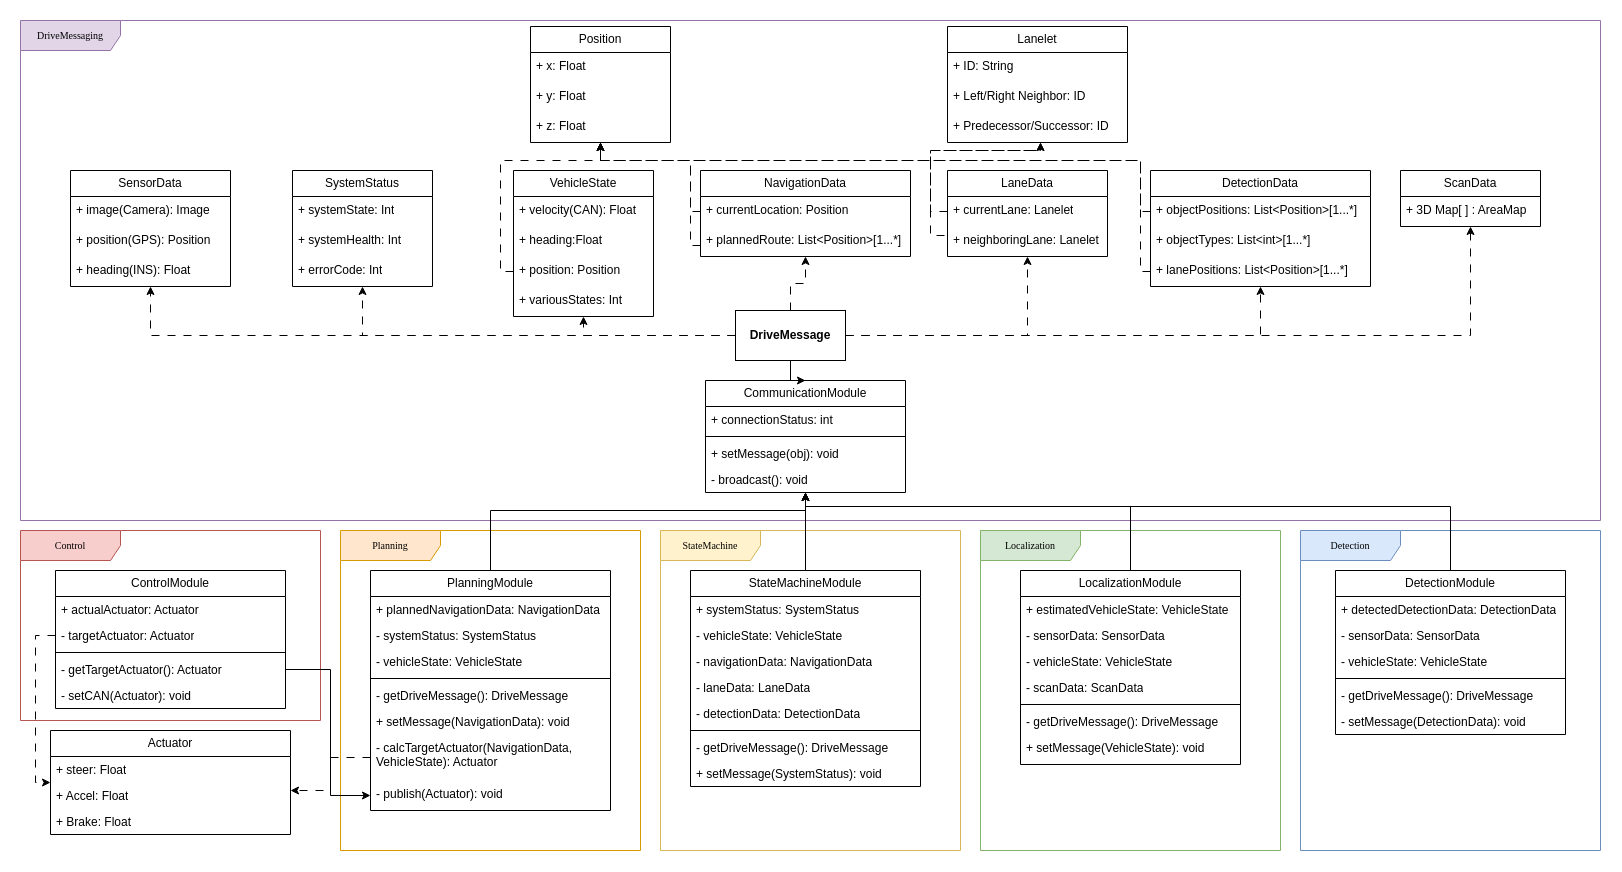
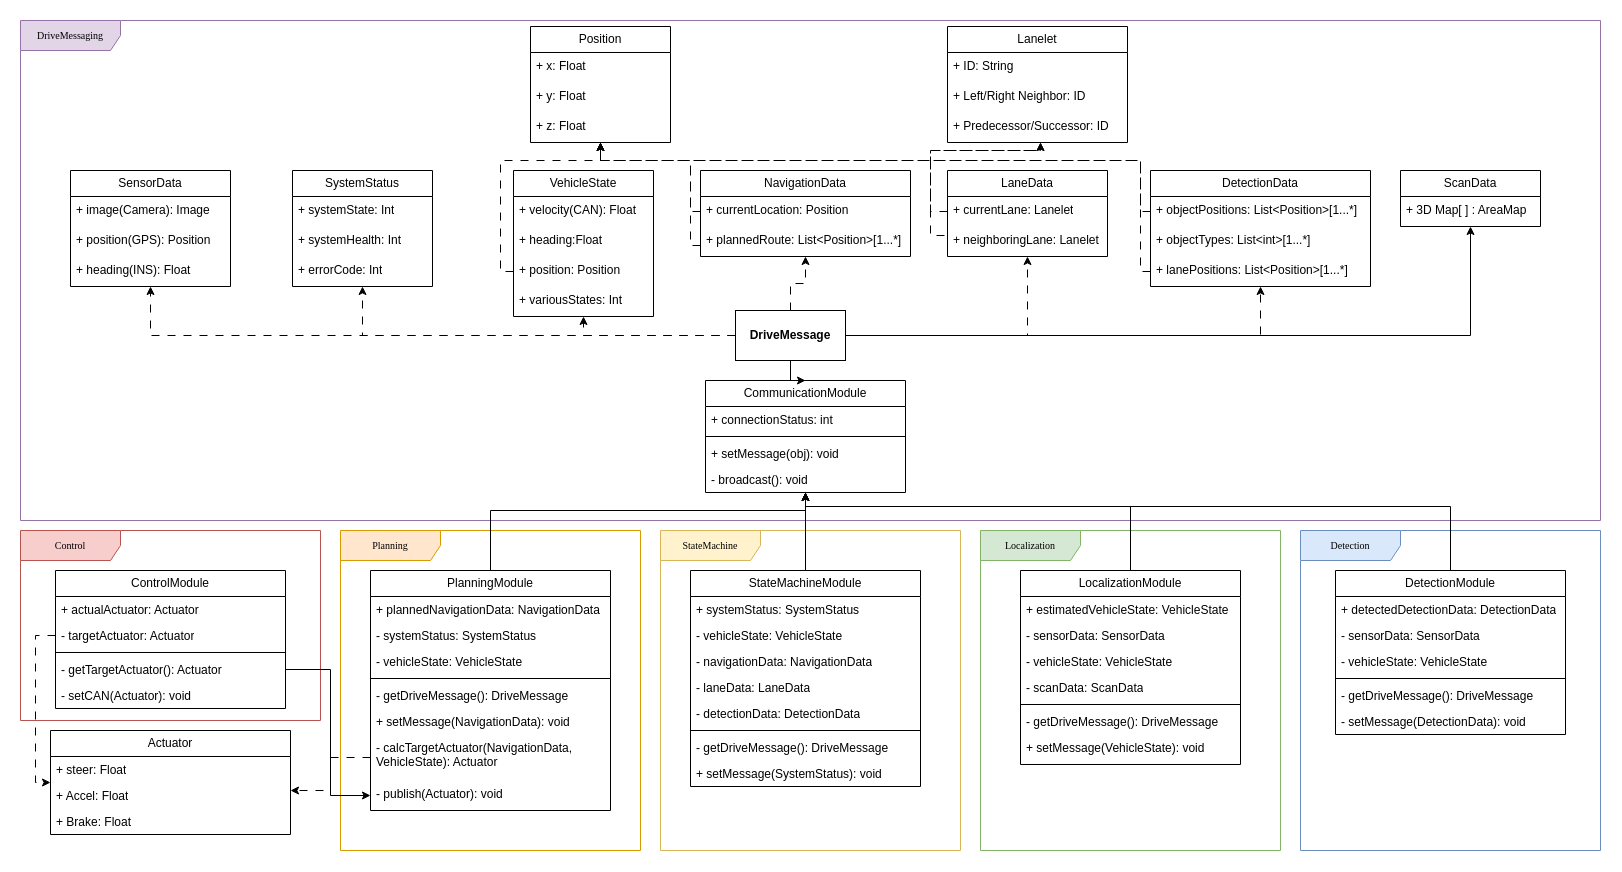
edge "DriveMessage" -> "ScanData": style dashed -> solid
